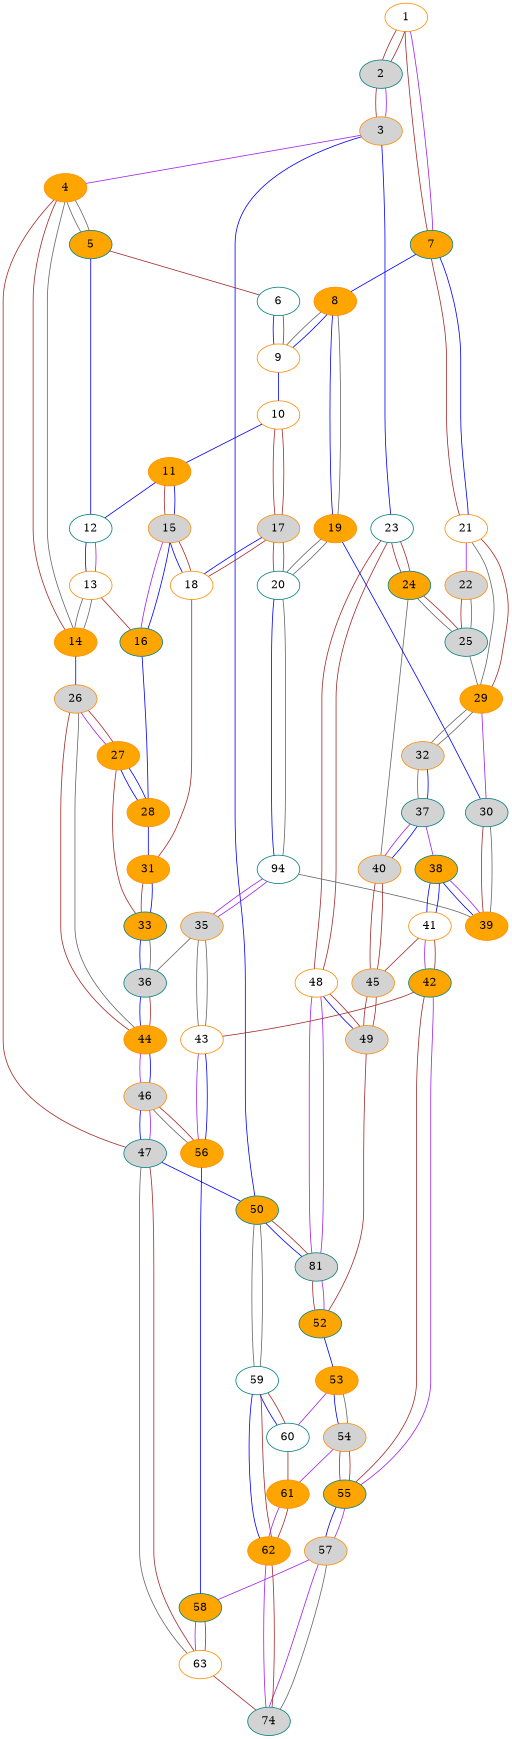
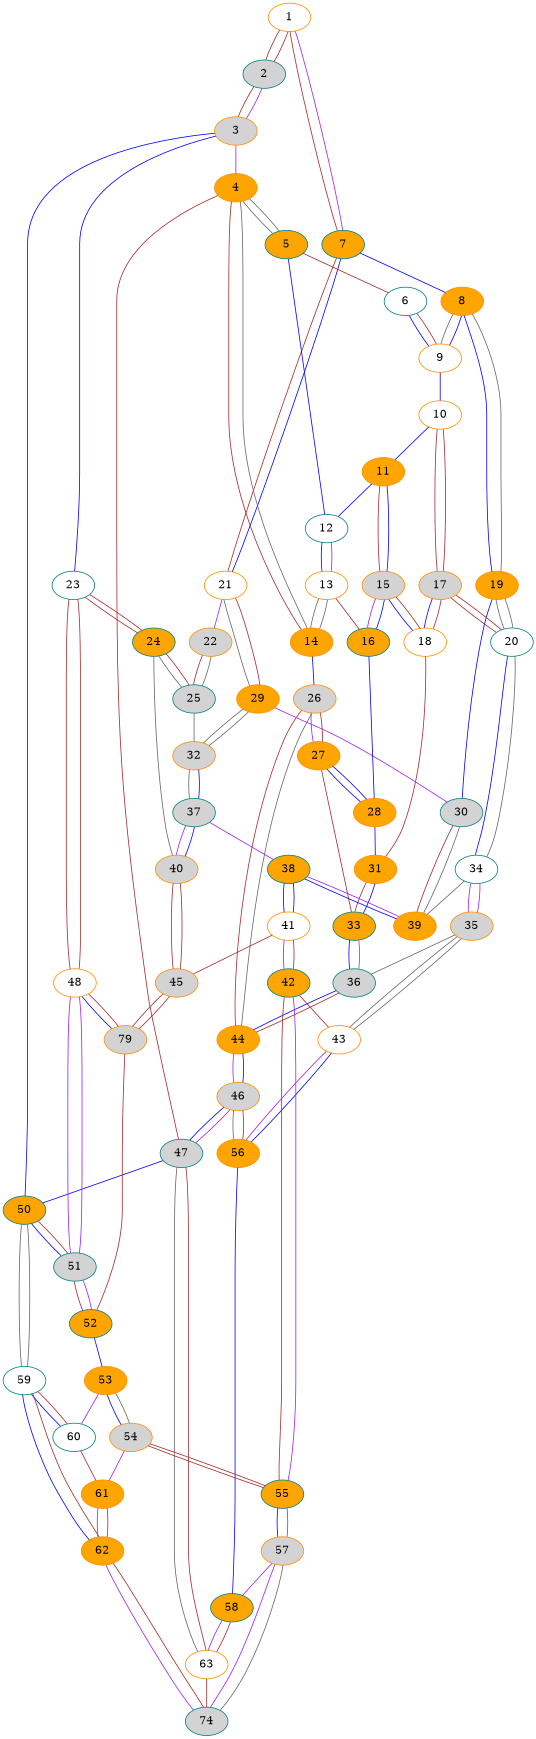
edge "25" -- "29": now "25" -- "32"
node "94": label "94" -> "34"
node "49": label "49" -> "79"
node "81": label "81" -> "51"
